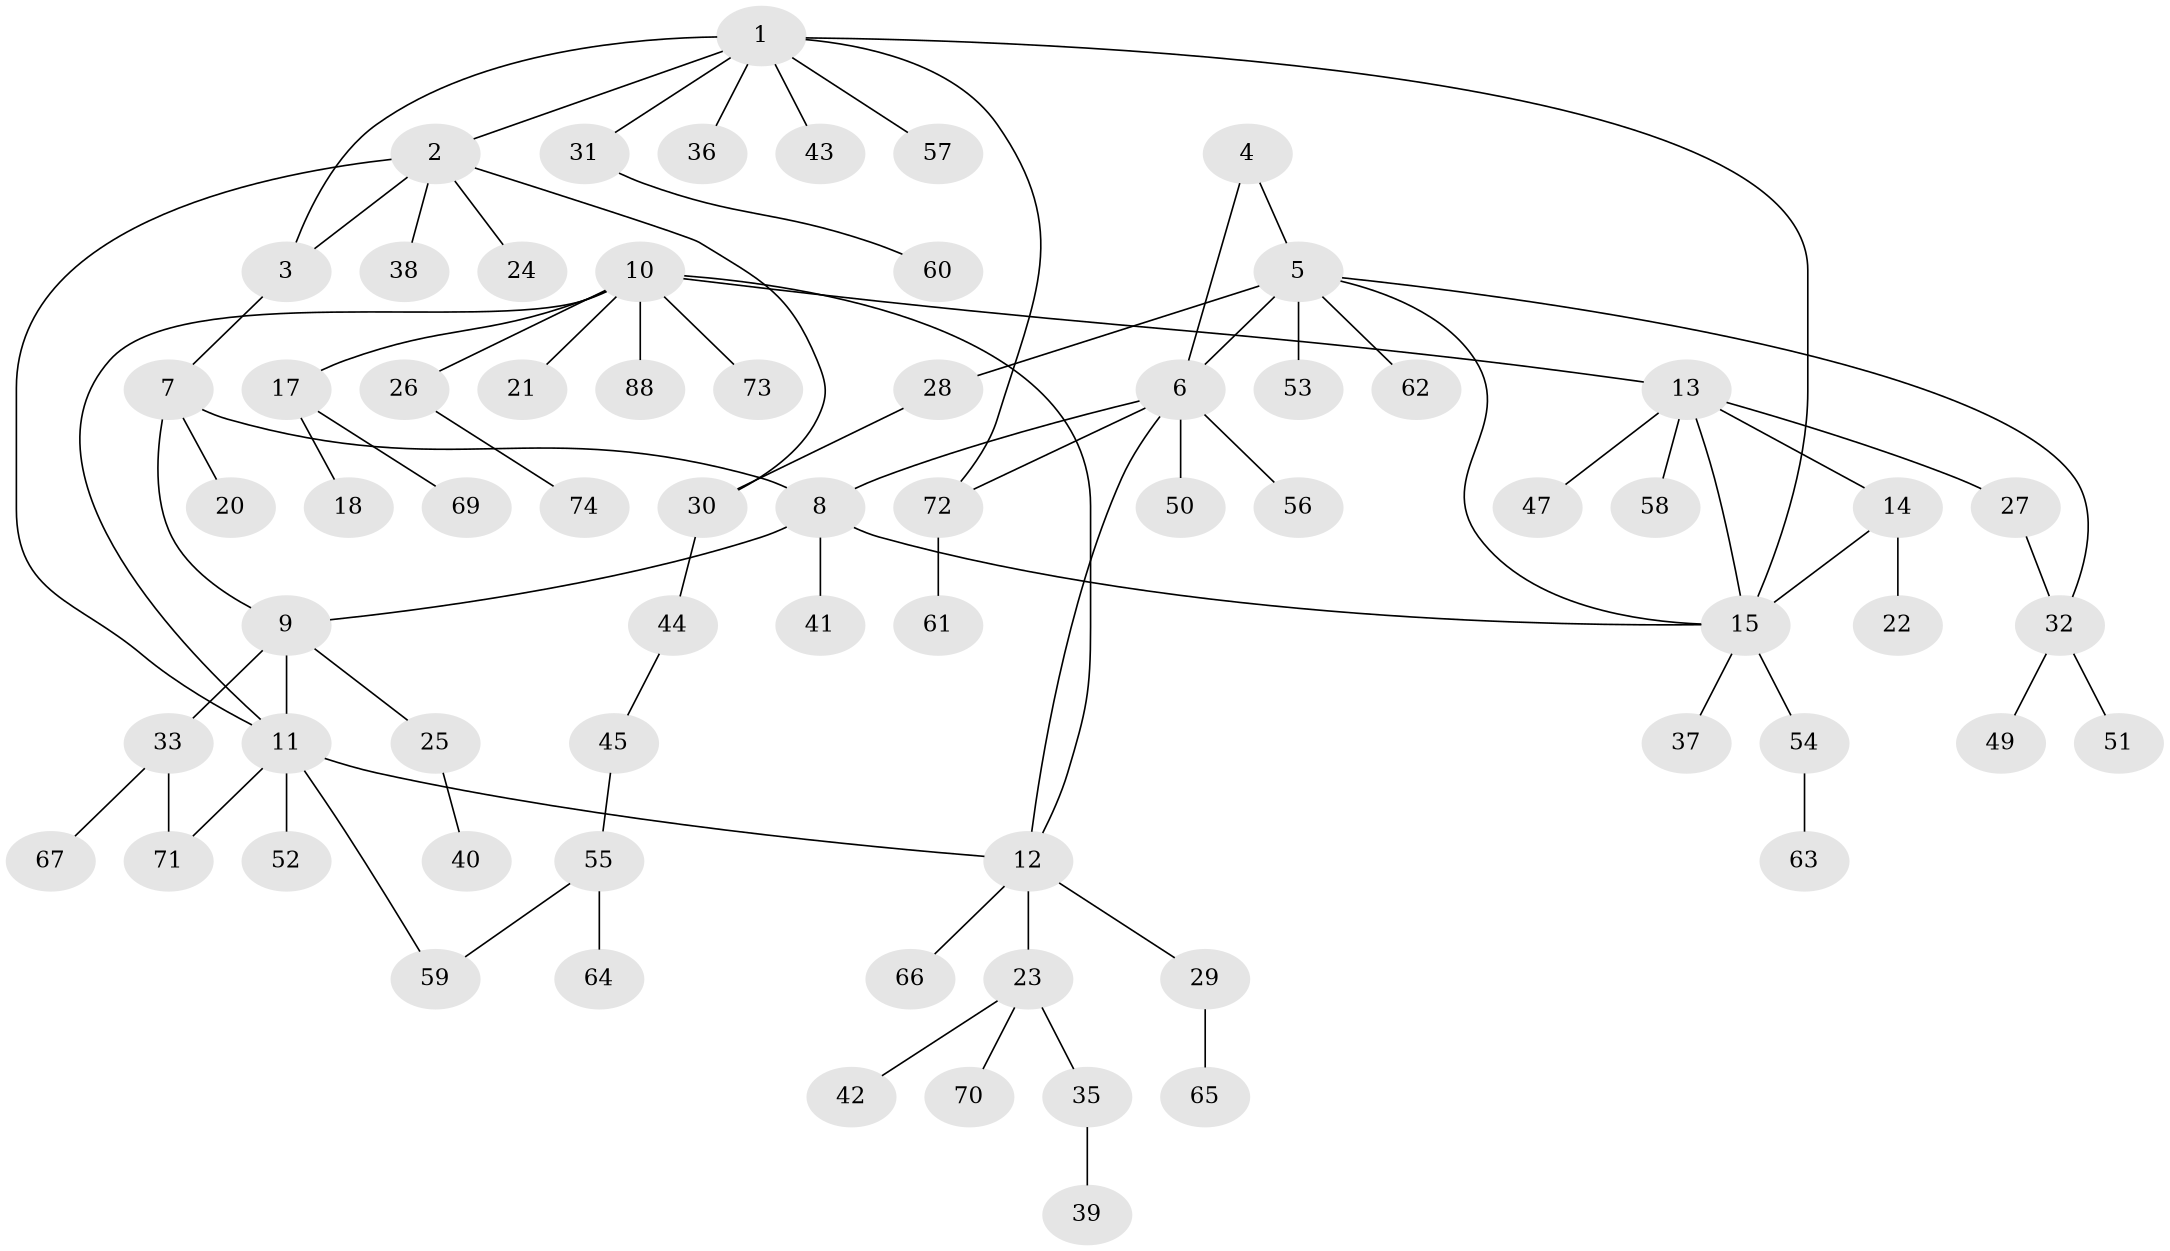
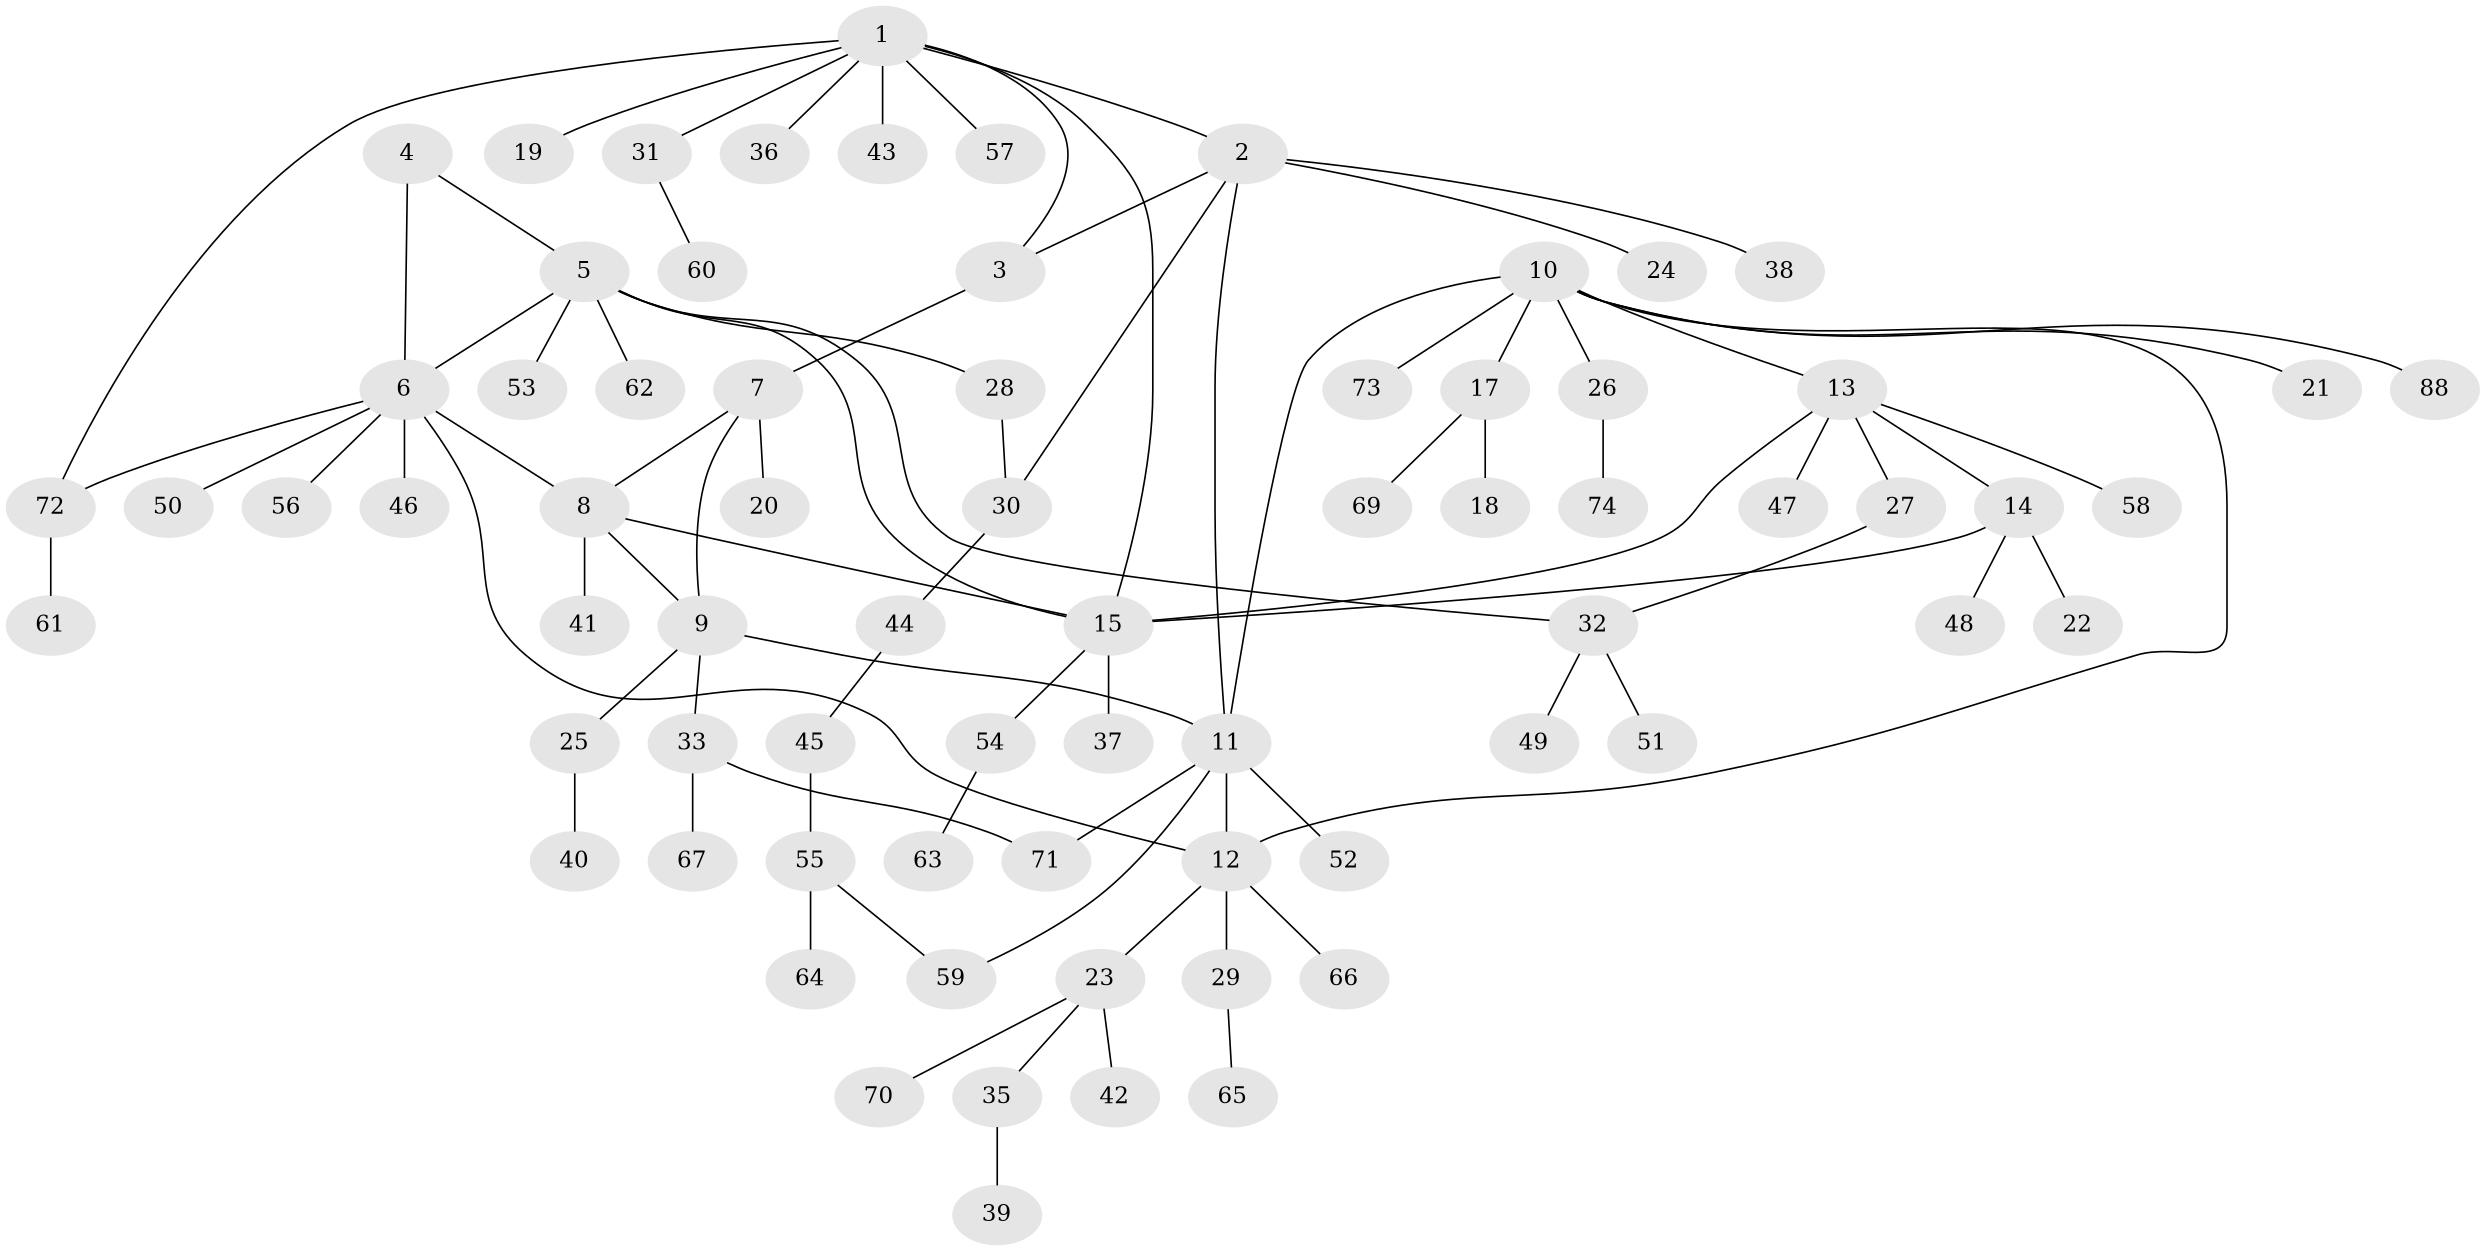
node "19": added
node "46": added
node "48": added
